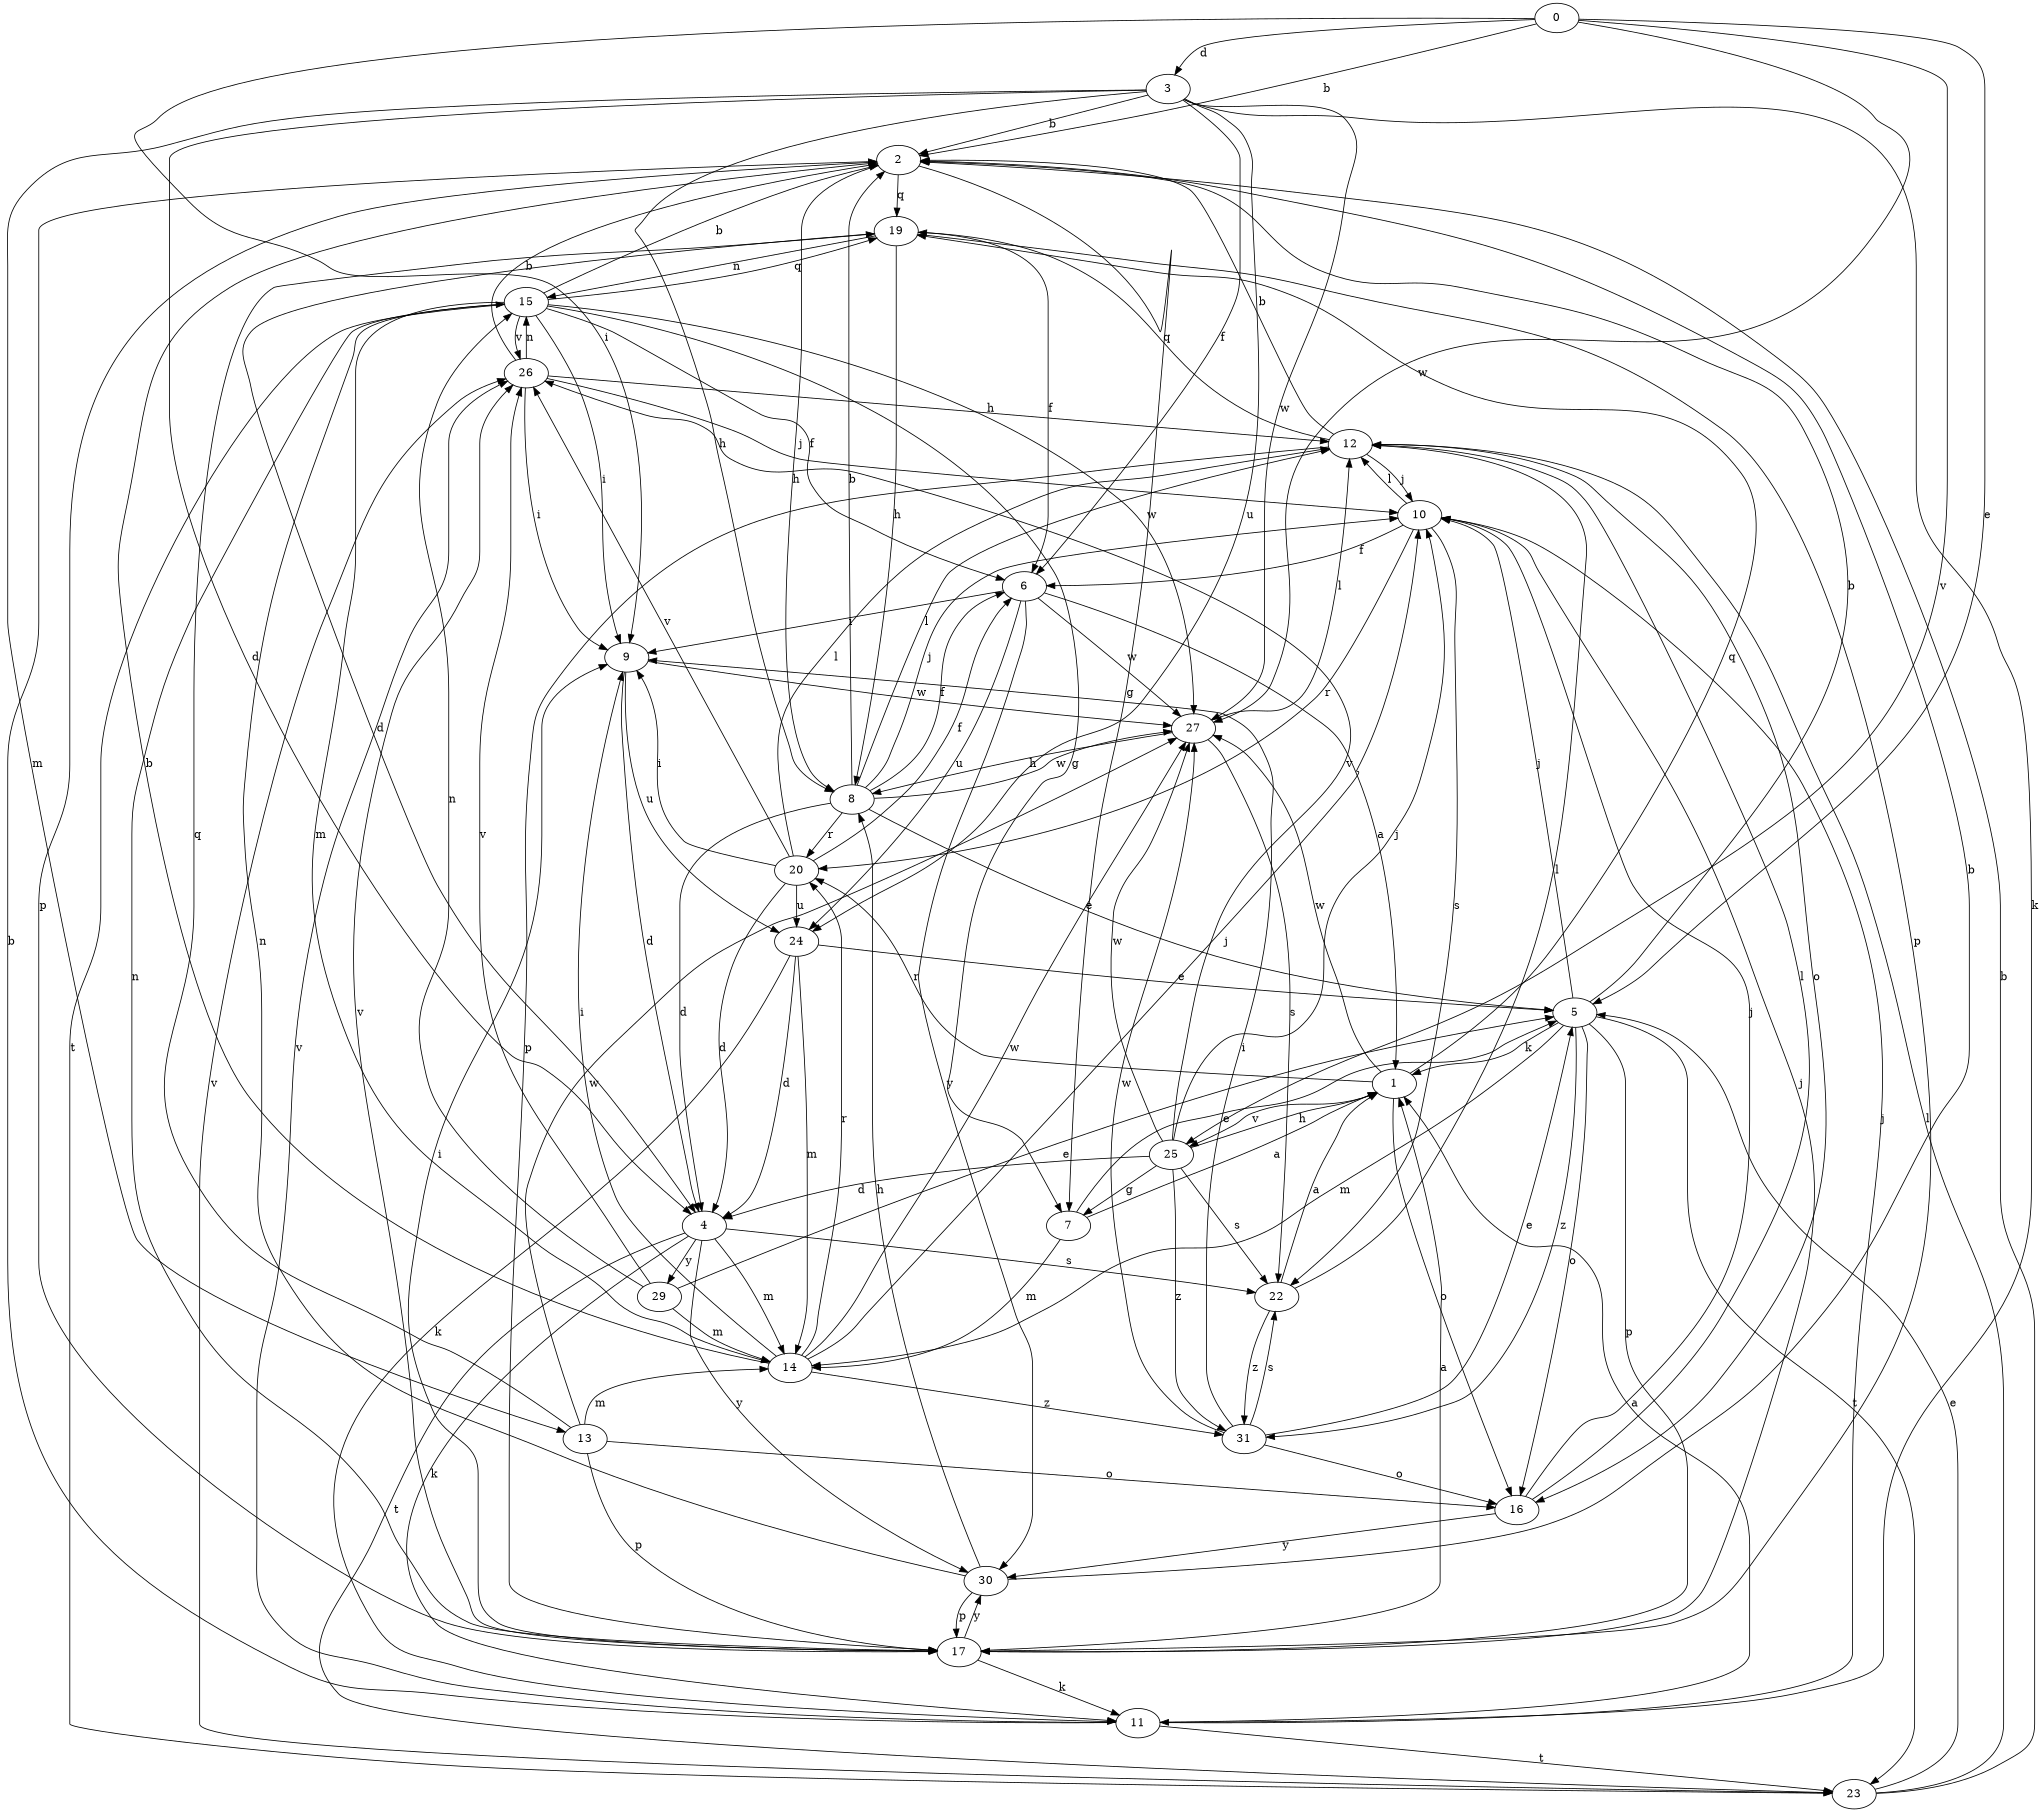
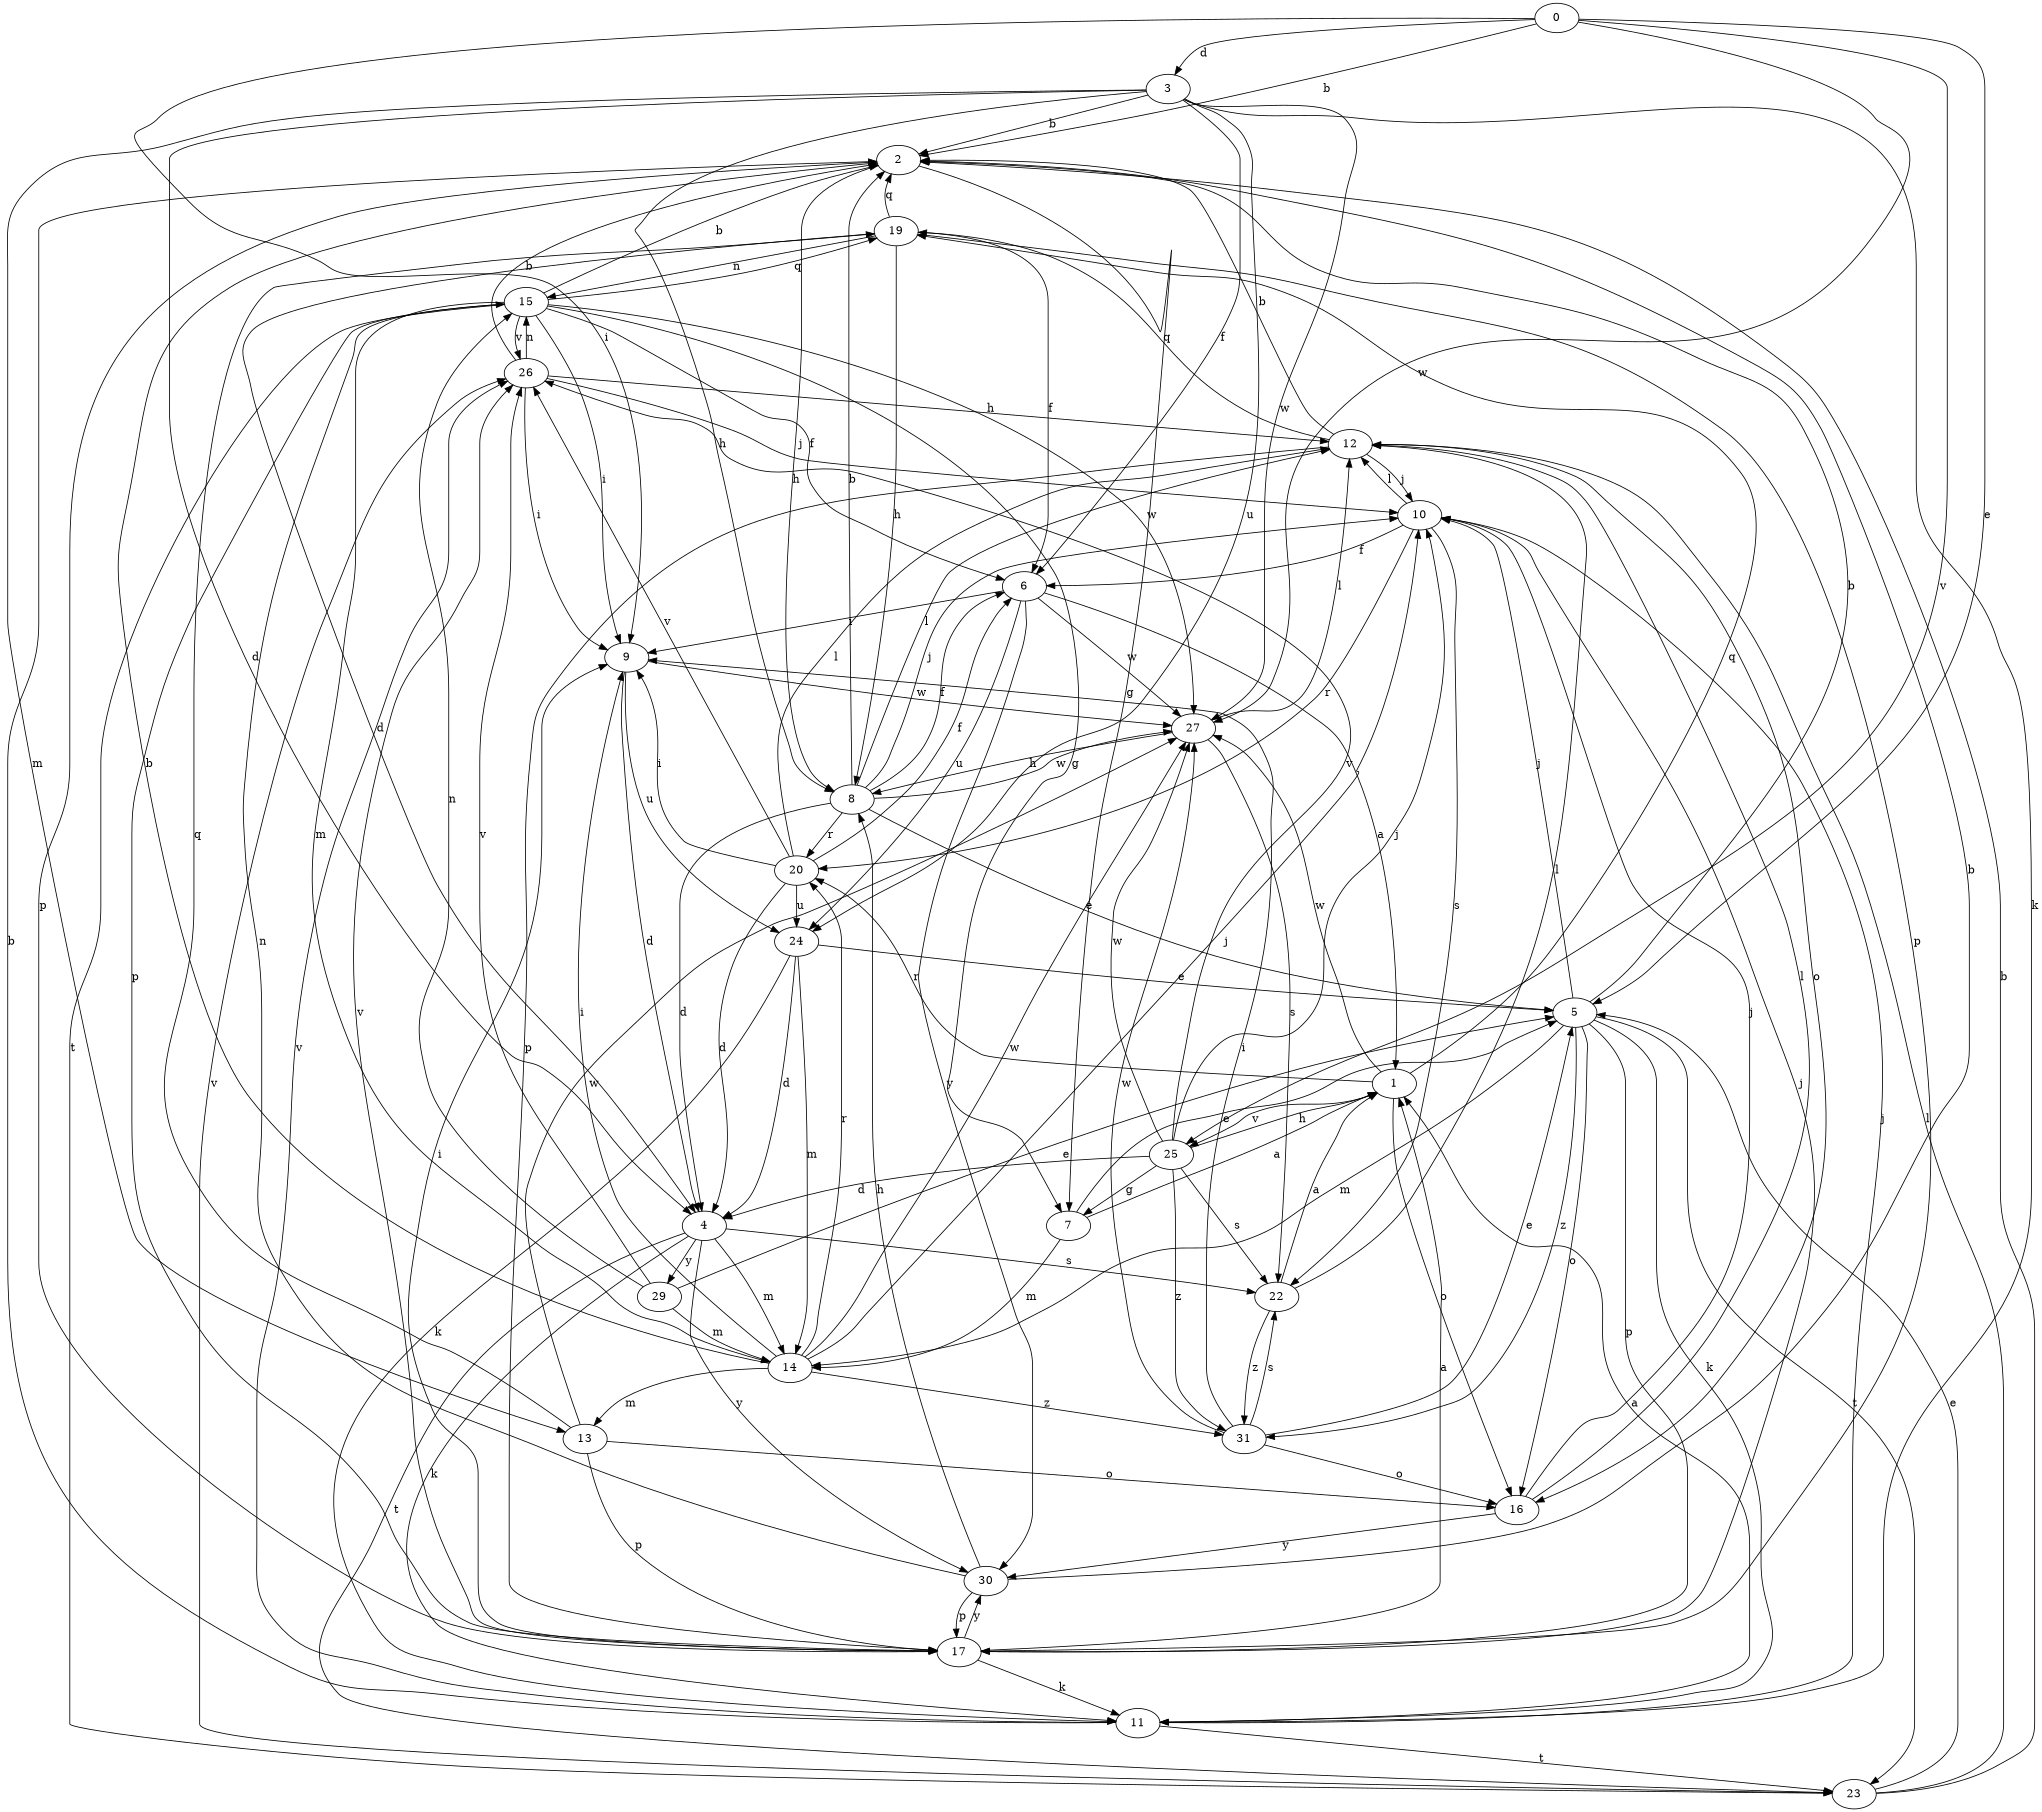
edge "2" -> "19": reversed
edge "15" -> "17": label "n" -> "p"
edge "5" -> "1": now "5" -> "11"
edge "13" -> "14": reversed
